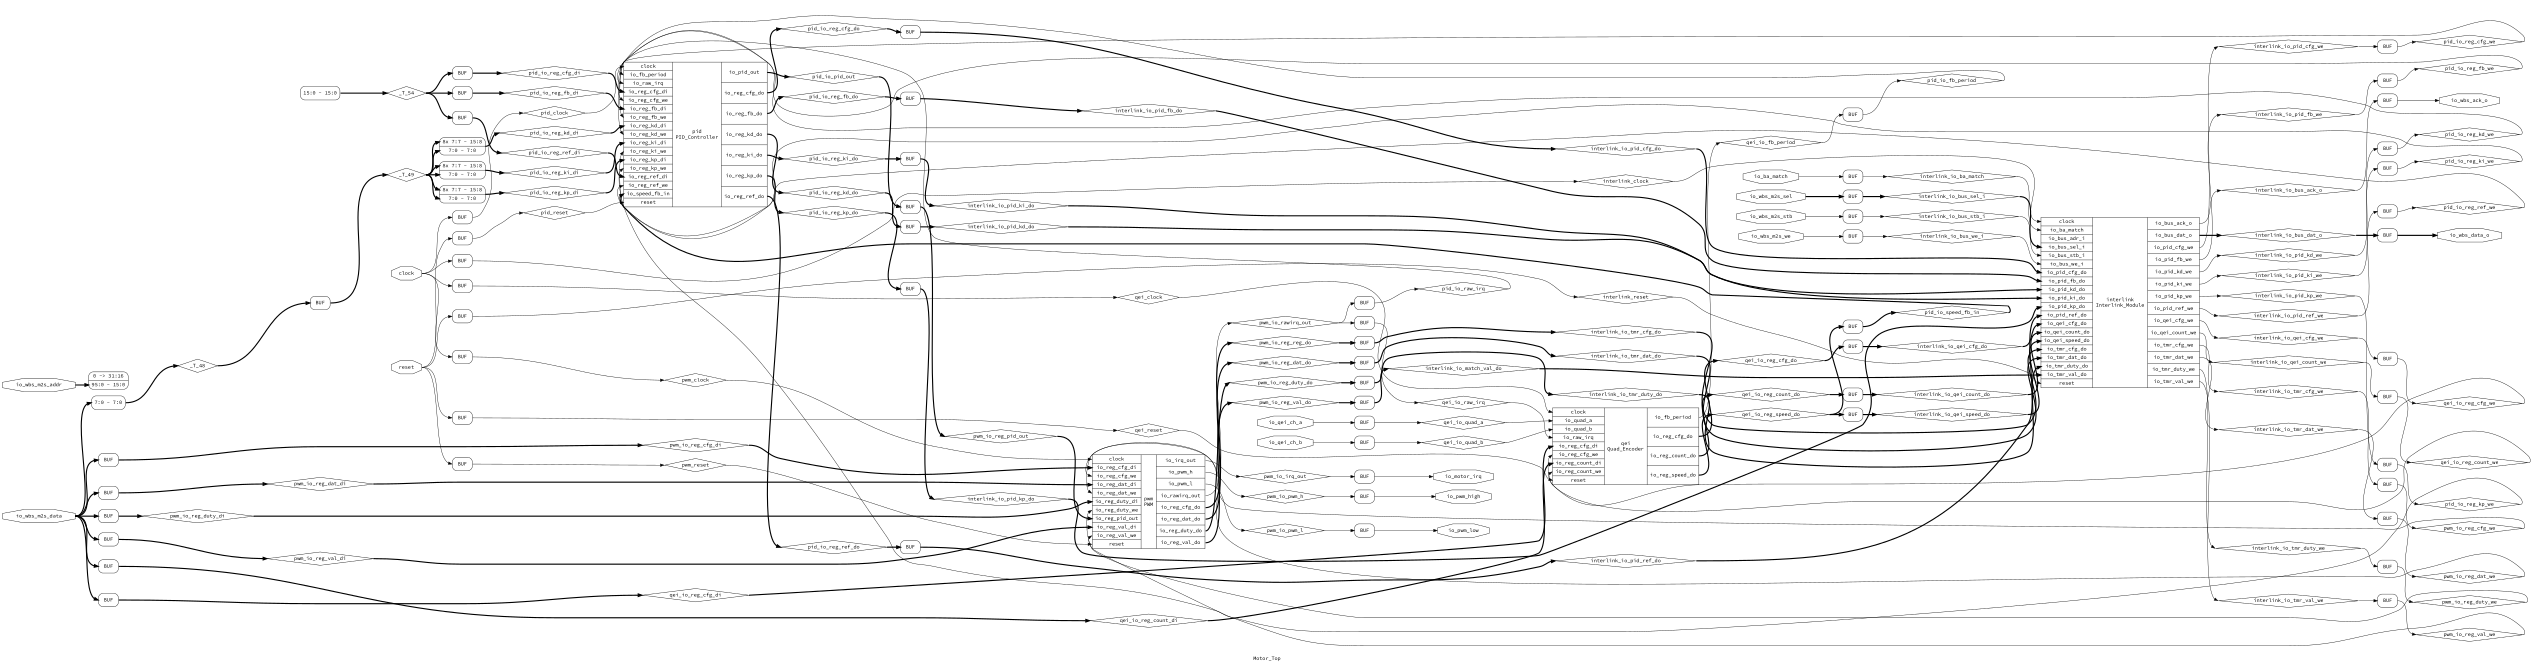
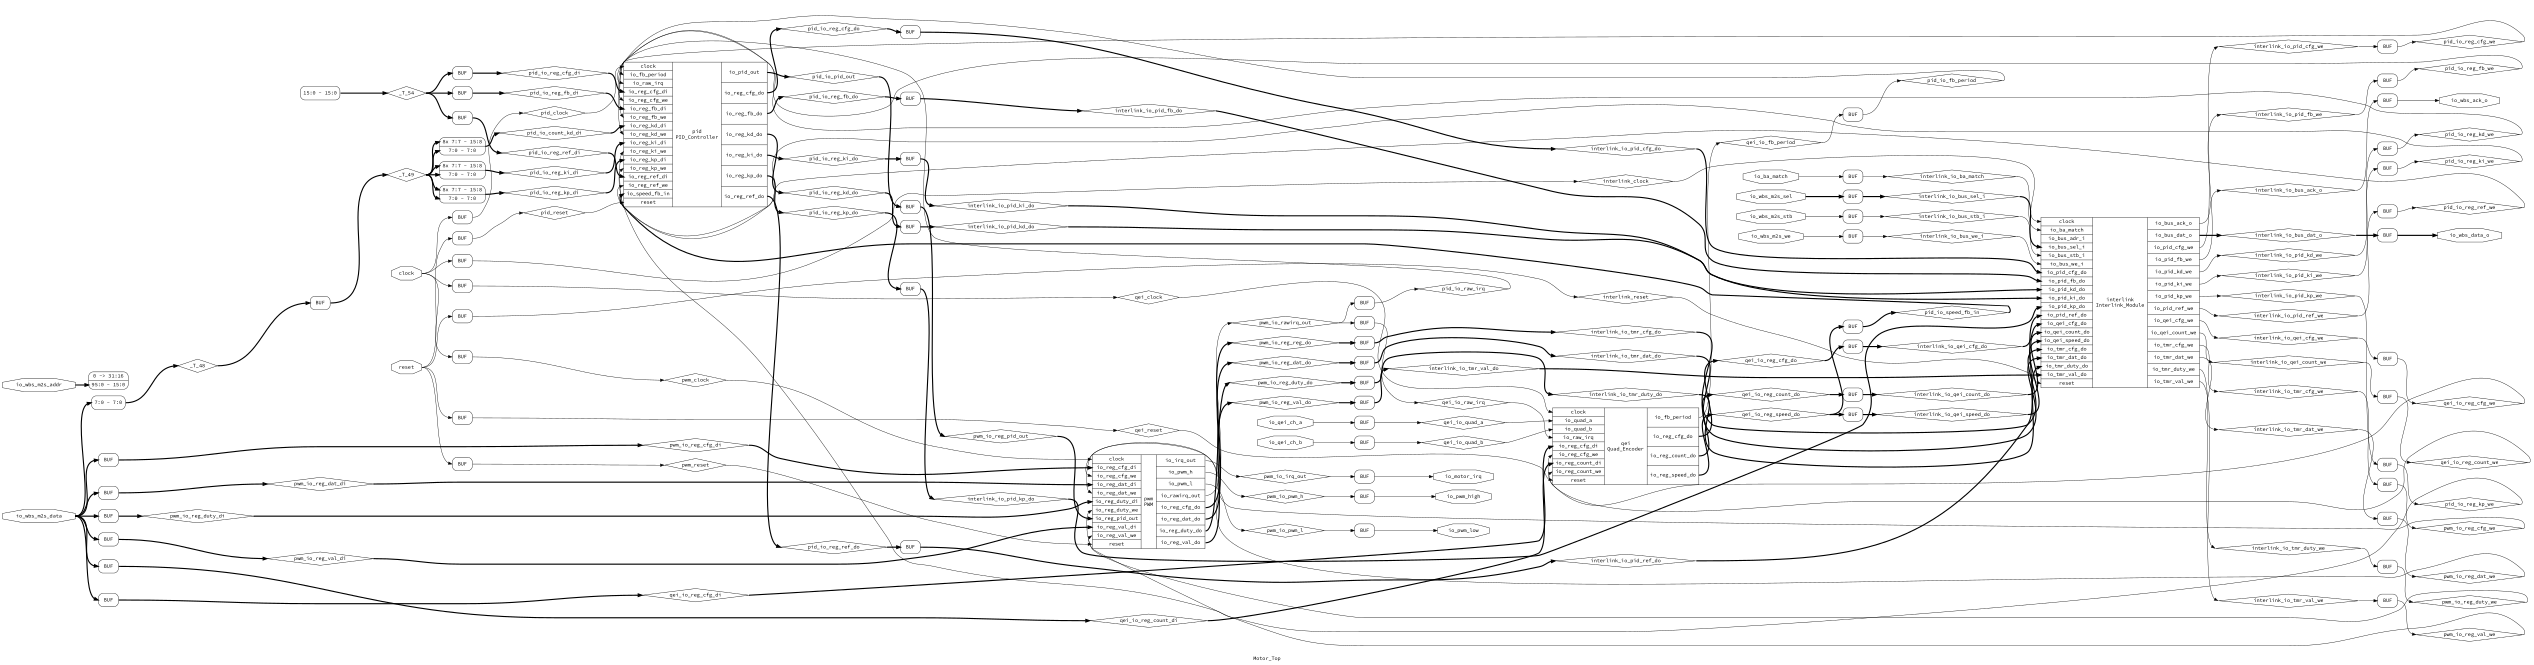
node "pid_io_reg_kd_di": label "pid_io_reg_kd_di" -> "pid_io_count_kd_di"
node "interlink_io_match_val_do": label "interlink_io_match_val_do" -> "interlink_io_tmr_val_do"
